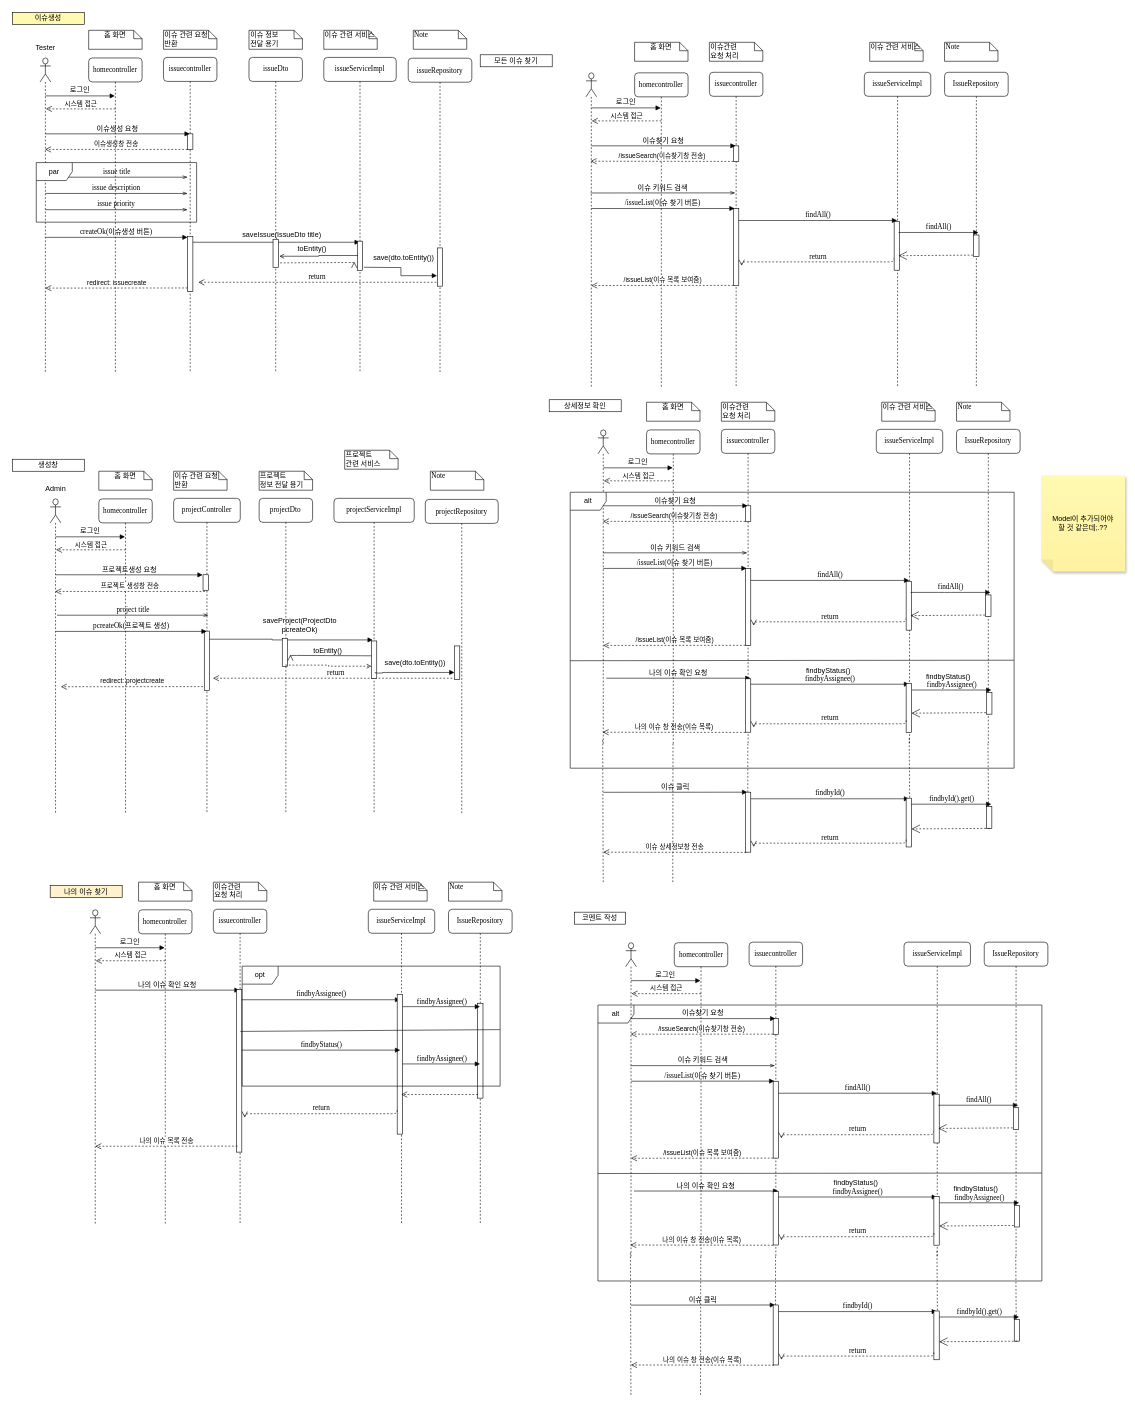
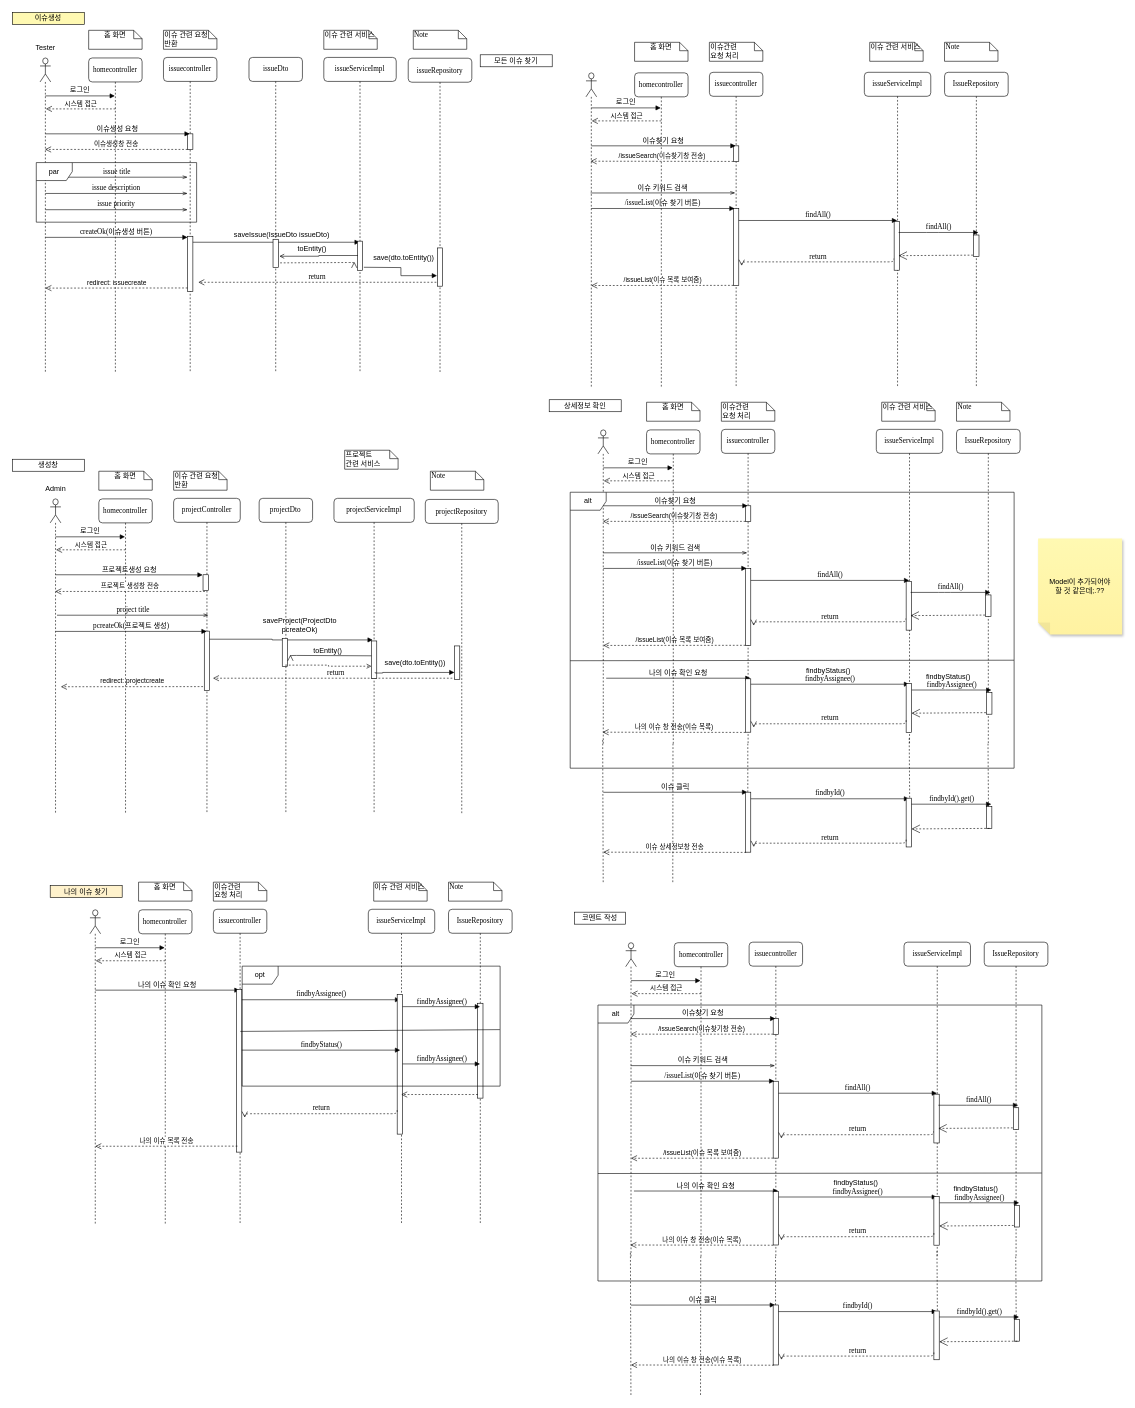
node "이슈 정보 전달 용기": removed
node "saveIssue(IssueDto title)": label "saveIssue(IssueDto title)" -> "saveIssue(IssueDto issueDto)"
node "프로젝트 정보 전달 용기": removed
node "Model이 추가되어야 할 것 같은데;.??": moved (1083, 524) -> (1080, 587)
